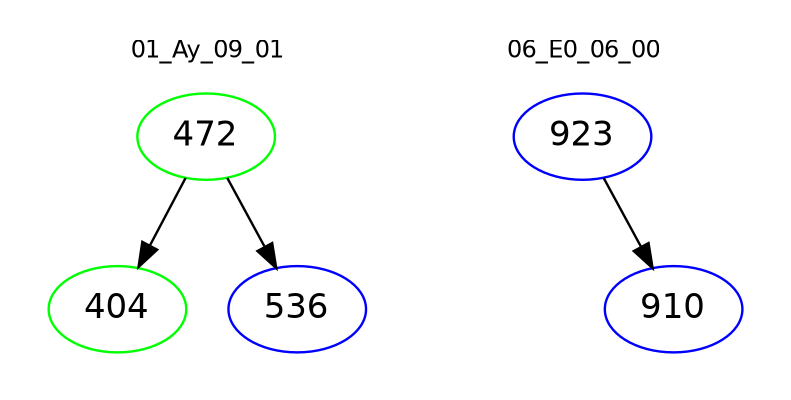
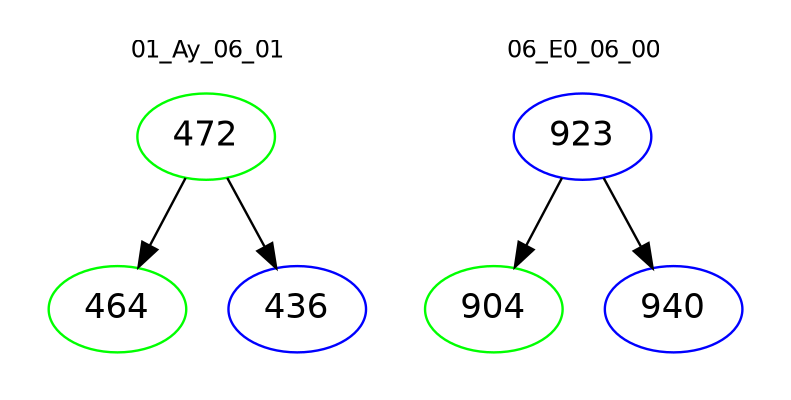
cluster "01_Ay_09_01": label "01_Ay_09_01" -> "01_Ay_06_01"
node "404": label "404" -> "464"
node "536": label "536" -> "436"
node "904": added
node "910": label "910" -> "940"
